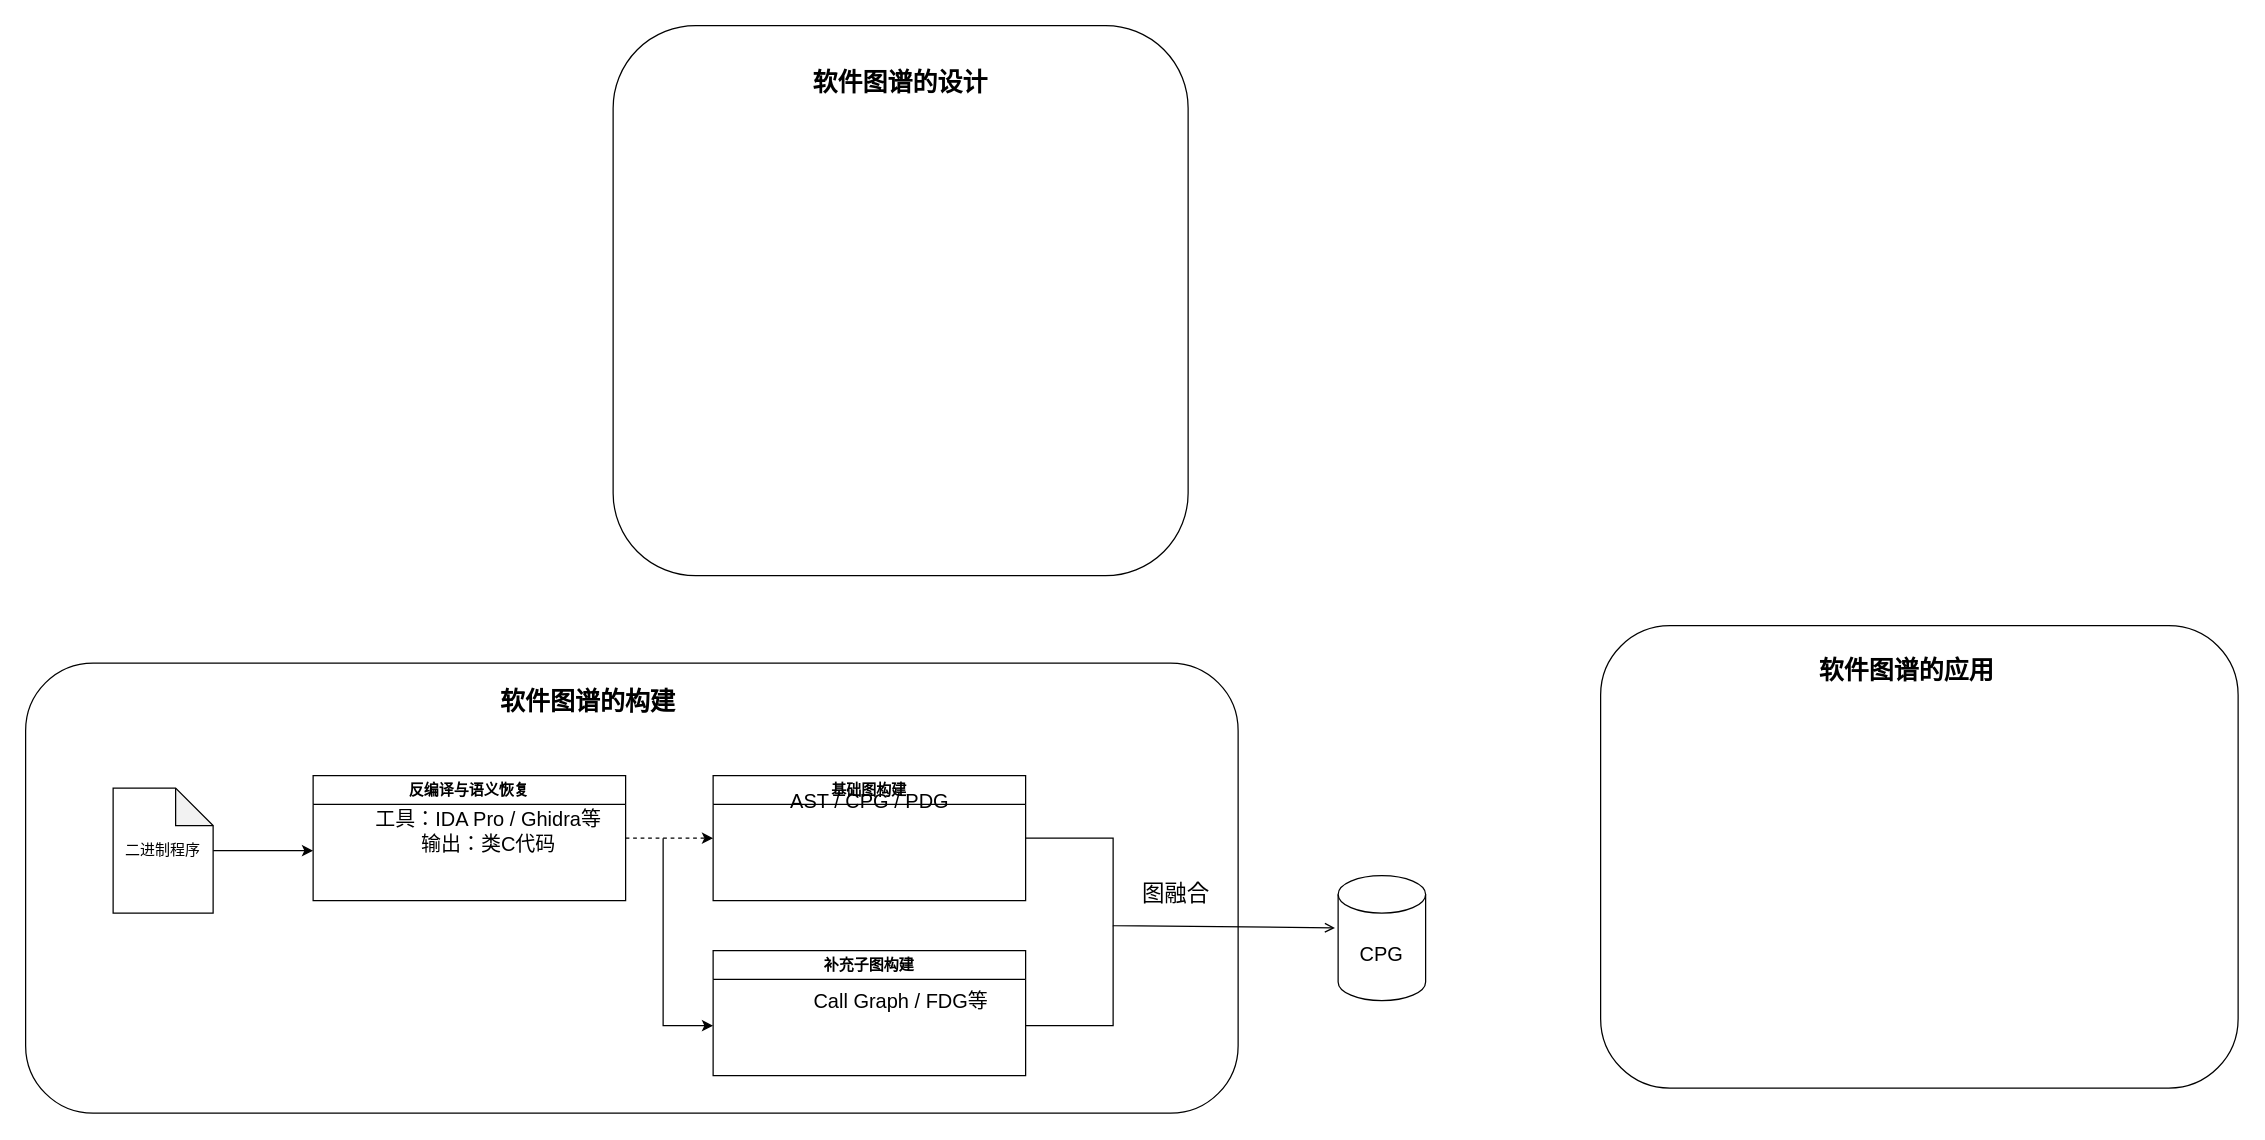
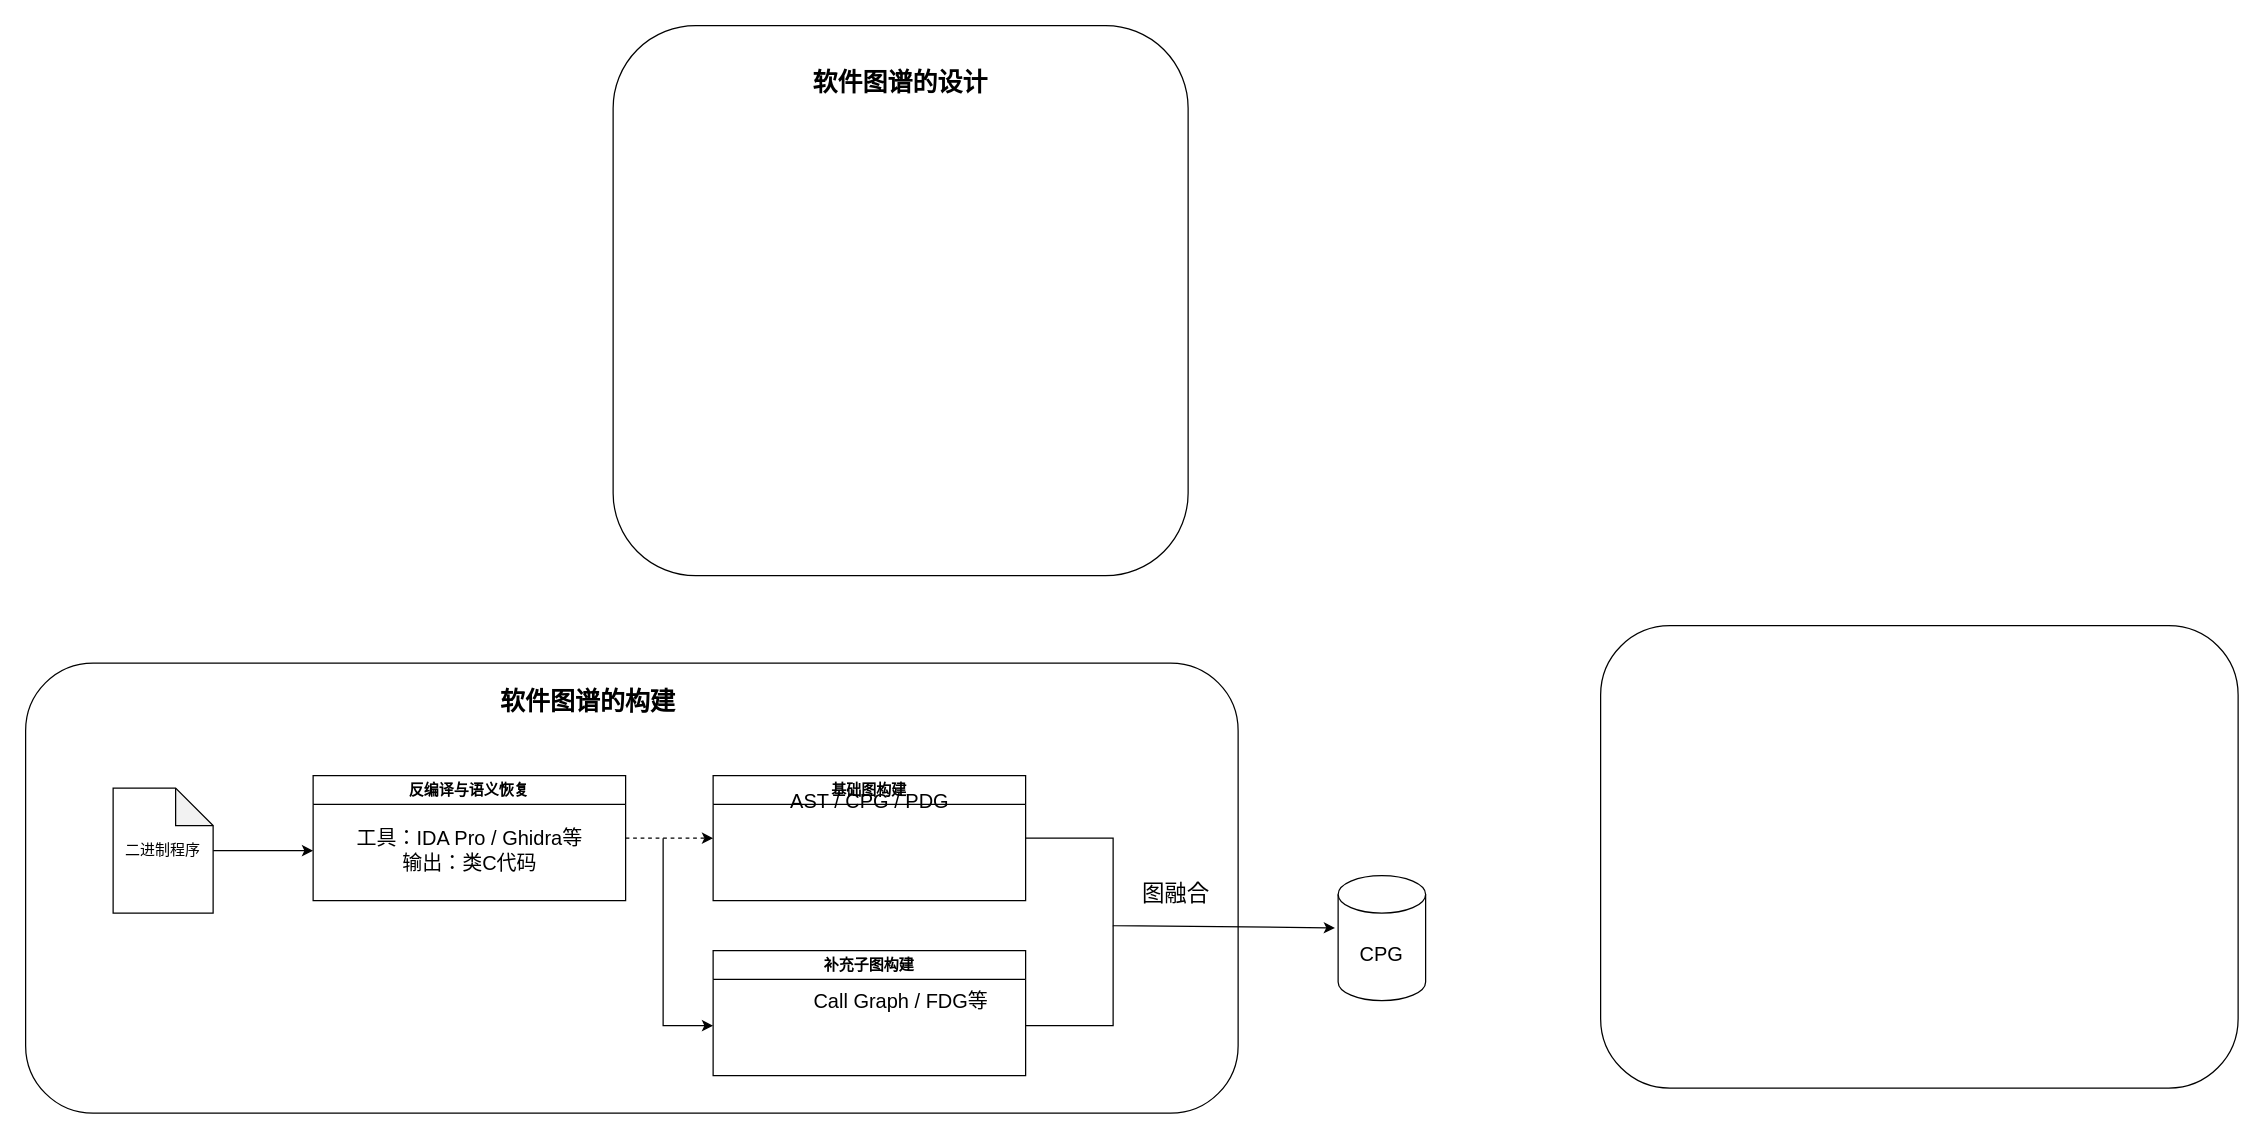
node "软件图谱的应用": removed
node "工具：IDA Pro / Ghidra等 输出：类C代码": moved (488, 832) -> (469, 851)
edge "基础图构建" -> "CPG": arrowhead open -> classic
